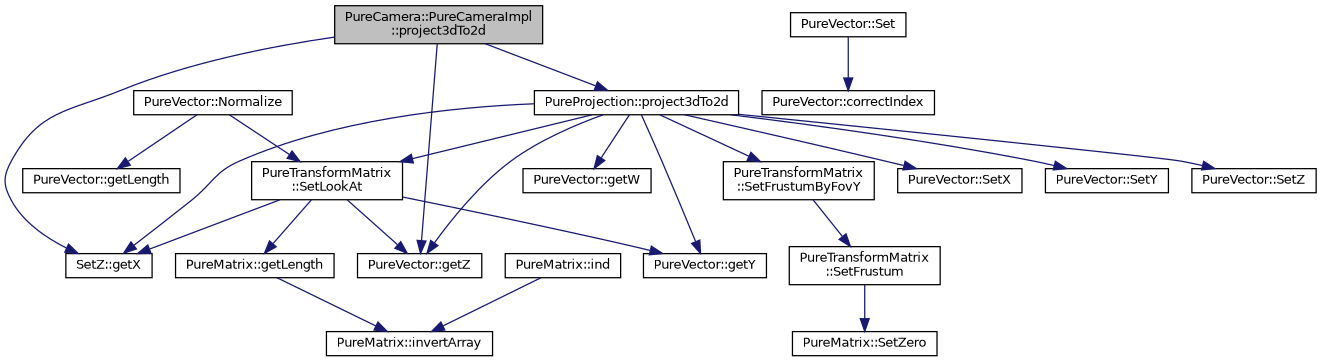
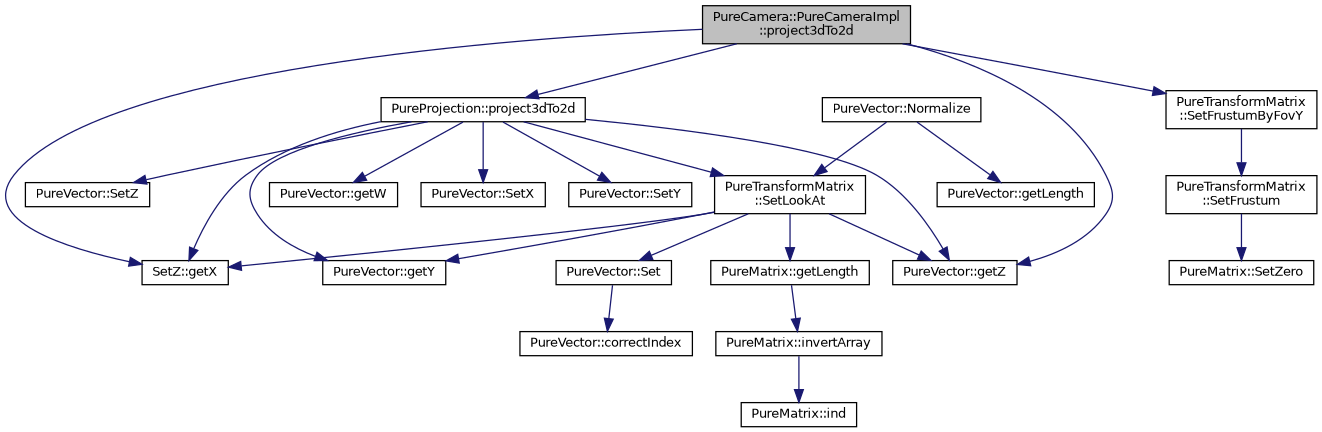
edge "PureProjection::project3dTo2d" -> "PureTransformMatrix ::SetFrustumByFovY": now "PureCamera::PureCameraImpl ::project3dTo2d" -> "PureTransformMatrix ::SetFrustumByFovY"
edge "PureTransformMatrix ::SetLookAt" -> "PureVector::Set": added
edge "PureMatrix::ind" -> "PureMatrix::invertArray": reversed
